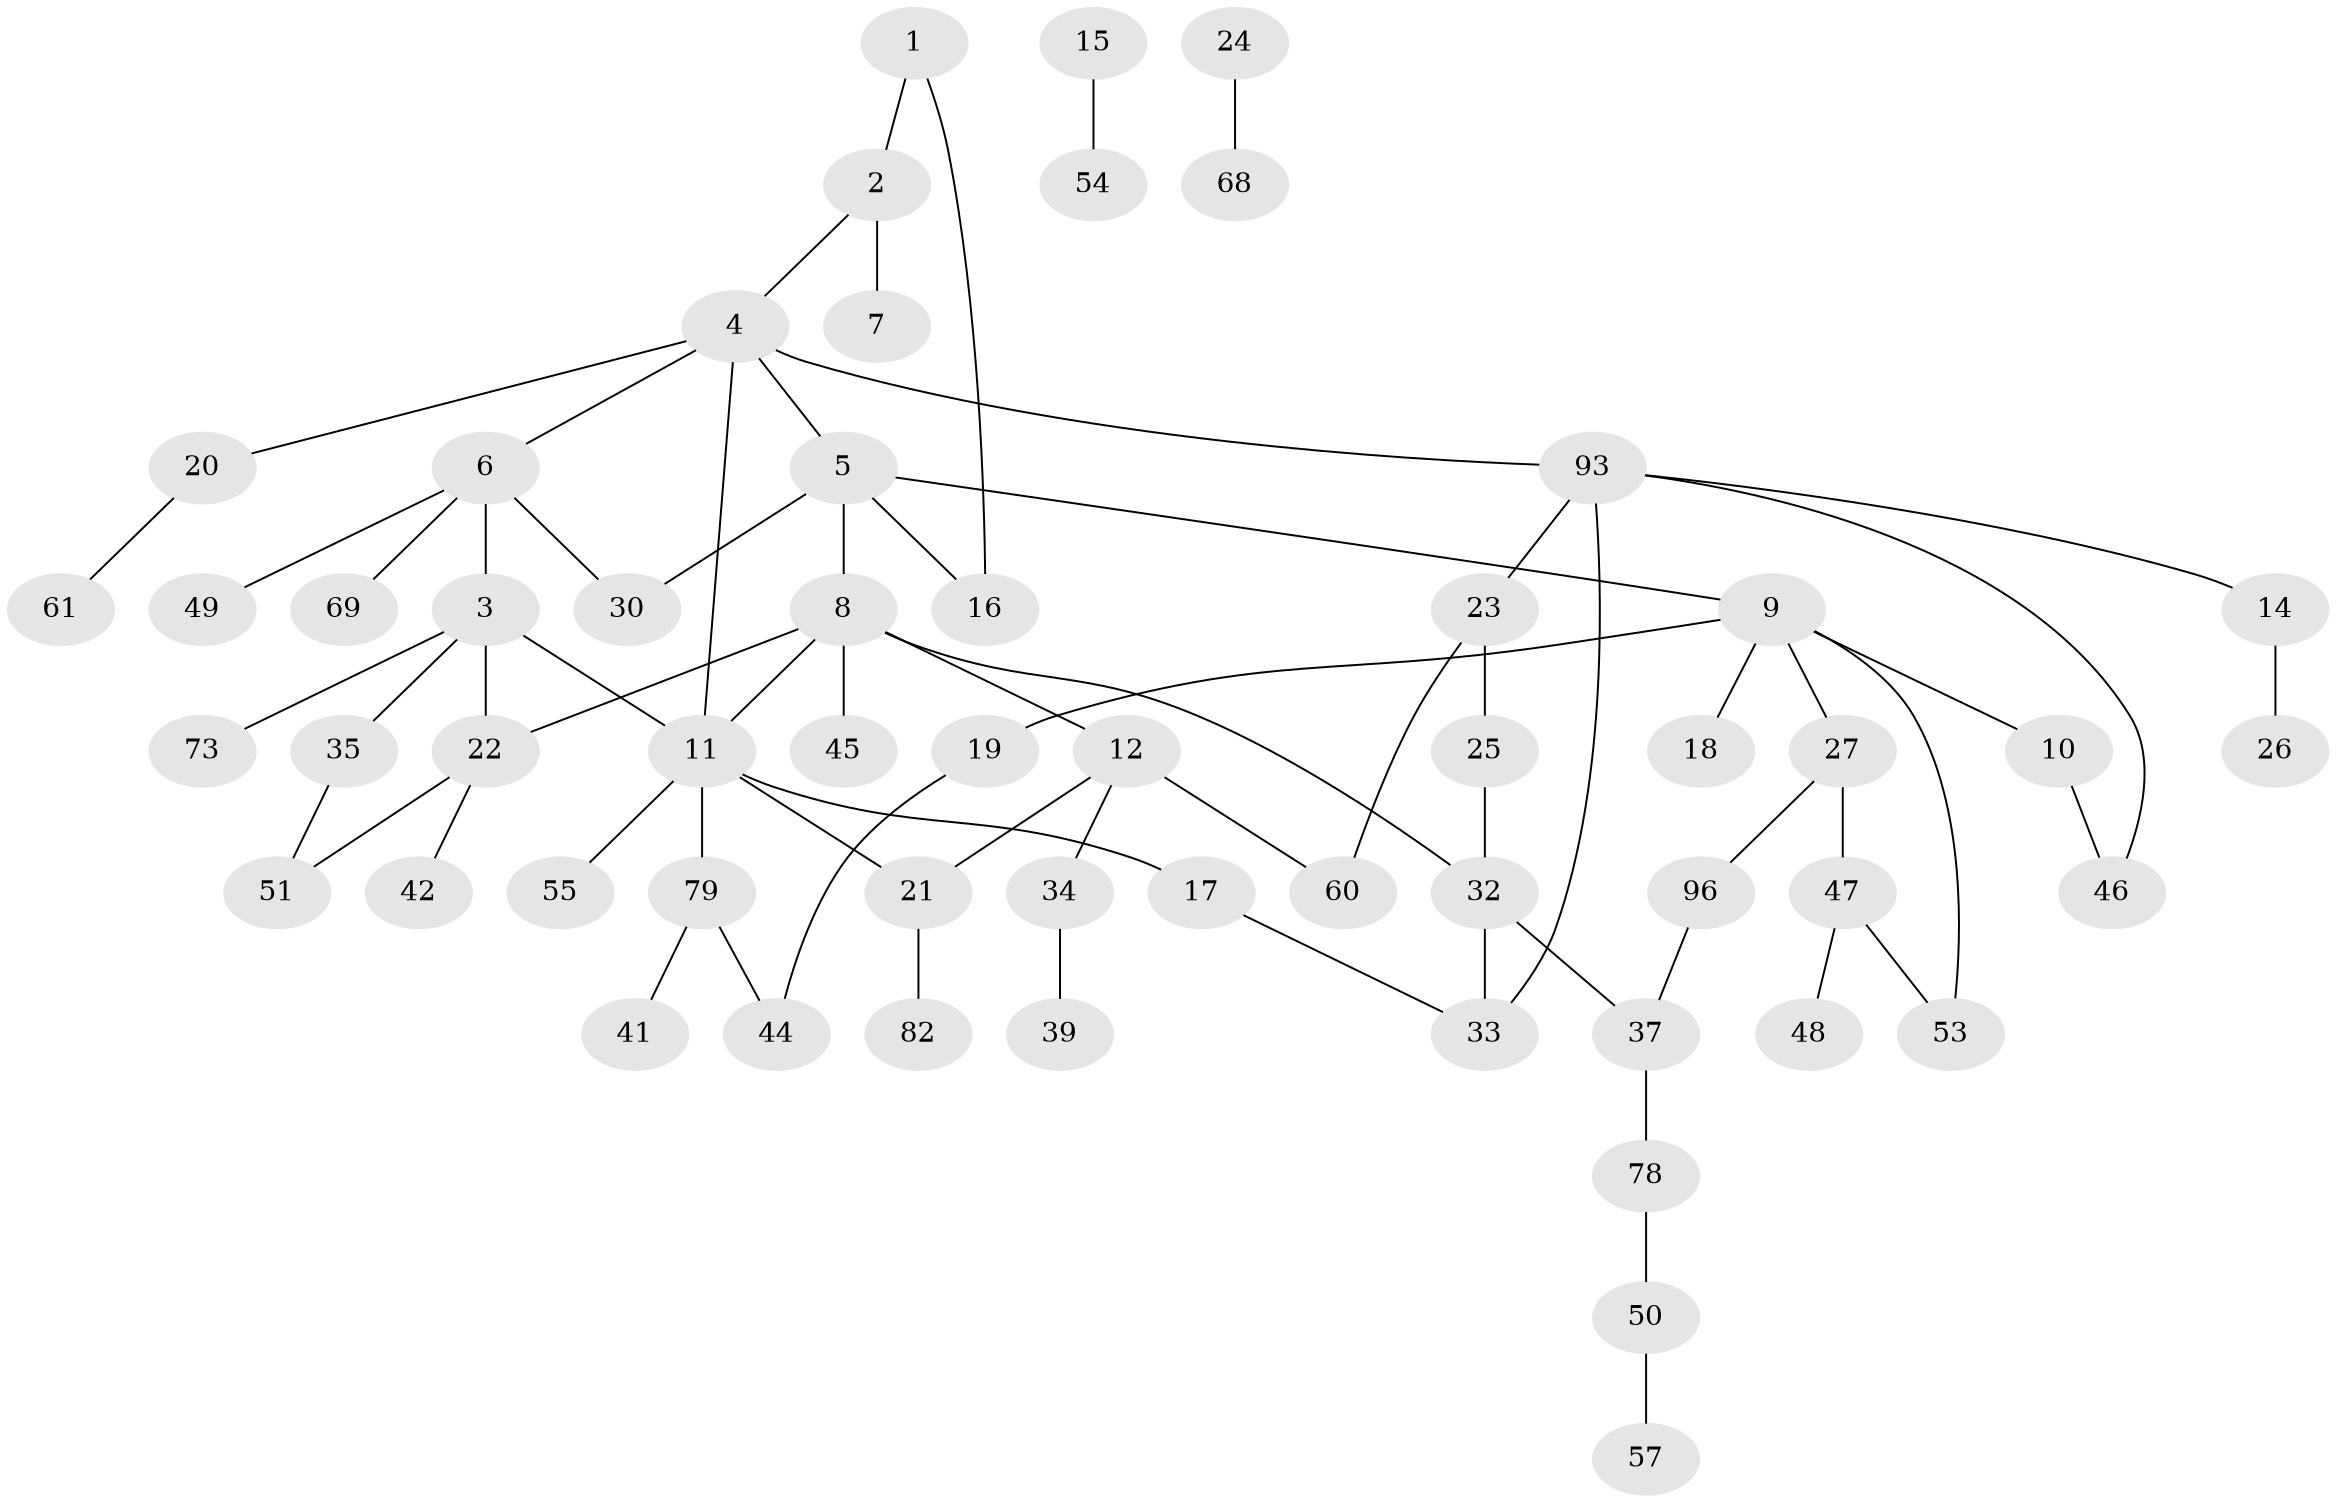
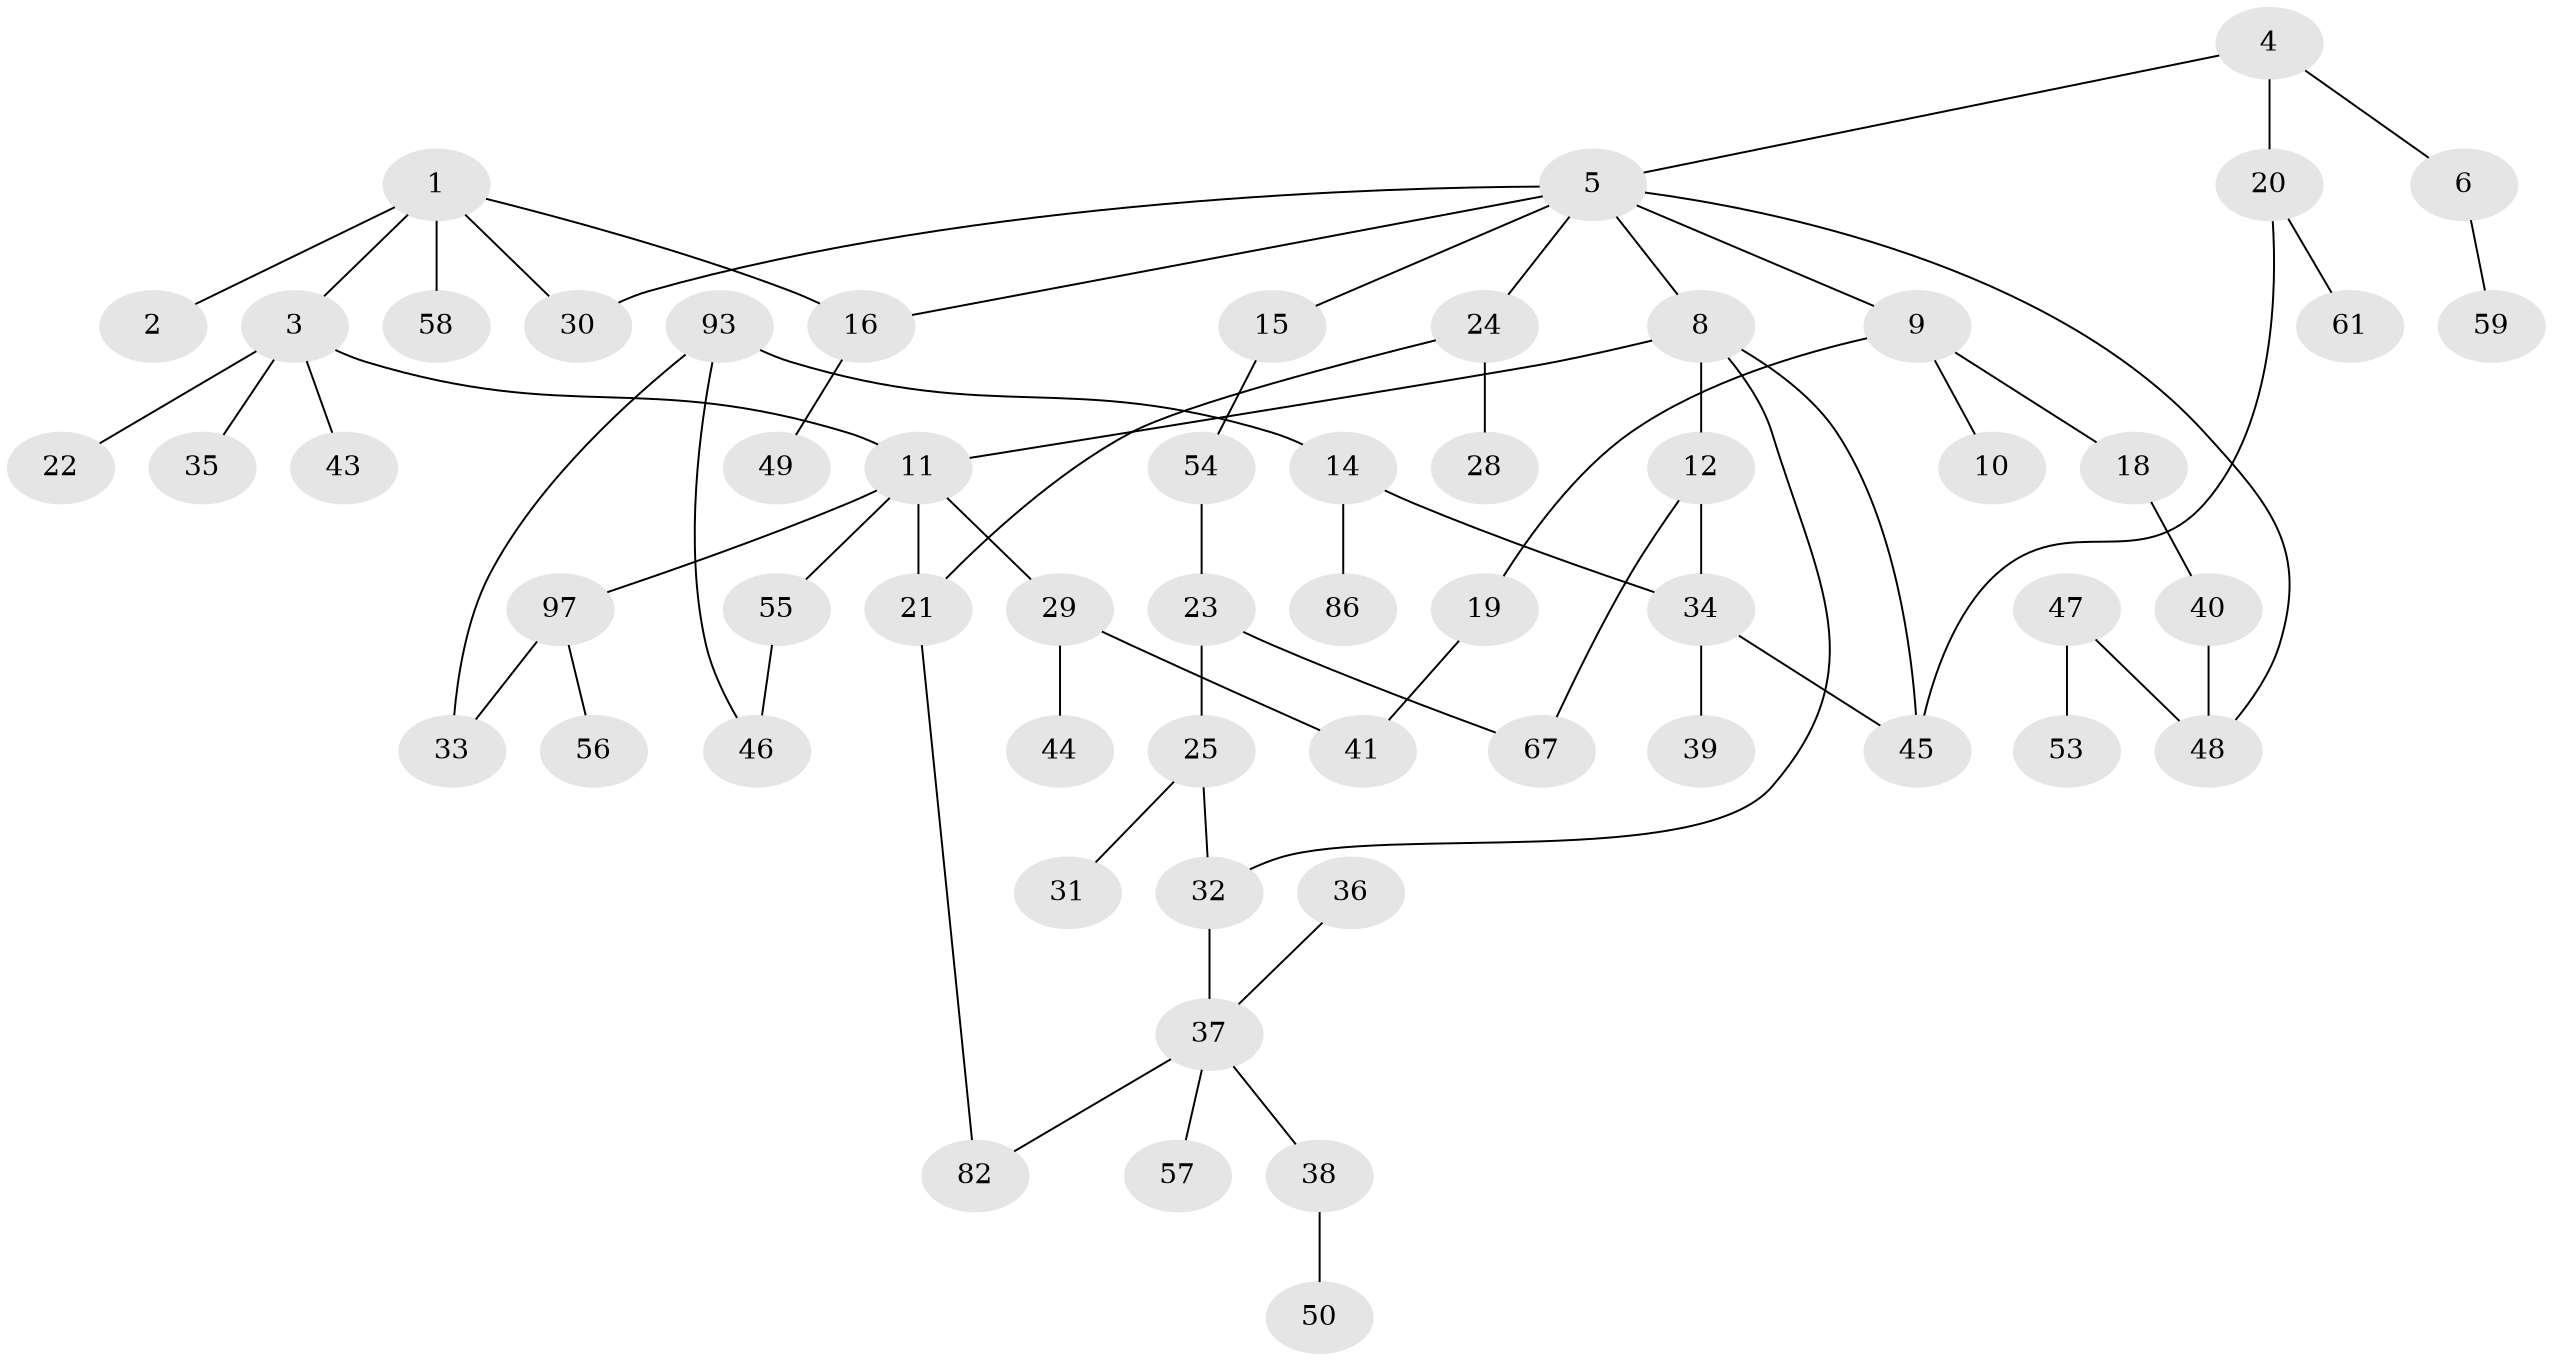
node "68": label "68" -> "28"
edge "2" -- "4": removed
edge "5" -- "15": added
edge "5" -- "24": added
node "58": added
node "7": removed
edge "5" -- "48": added
edge "4" -- "93": removed
edge "20" -- "45": added
edge "4" -- "11": removed
edge "6" -- "49": now "16" -- "49"
edge "6" -- "3": now "1" -- "3"
edge "6" -- "30": now "1" -- "30"
edge "93" -- "23": now "54" -- "23"
edge "14" -- "34": added
node "69": label "69" -> "59"
node "40": added
edge "8" -- "22": removed
edge "34" -- "45": added
node "73": label "73" -> "43"
node "56": added
node "27": removed
node "26": label "26" -> "86"
edge "9" -- "53": removed
edge "12" -- "21": now "24" -- "21"
edge "10" -- "46": now "55" -- "46"
edge "19" -- "44": now "19" -- "41"
node "51": removed
node "42": removed
node "79": label "79" -> "29"
node "31": added
node "17": label "17" -> "97"
node "60": label "60" -> "67"
node "96": label "96" -> "36"
edge "32" -- "33": removed
edge "37" -- "82": added
node "78": label "78" -> "38"
edge "50" -- "57": now "37" -- "57"
